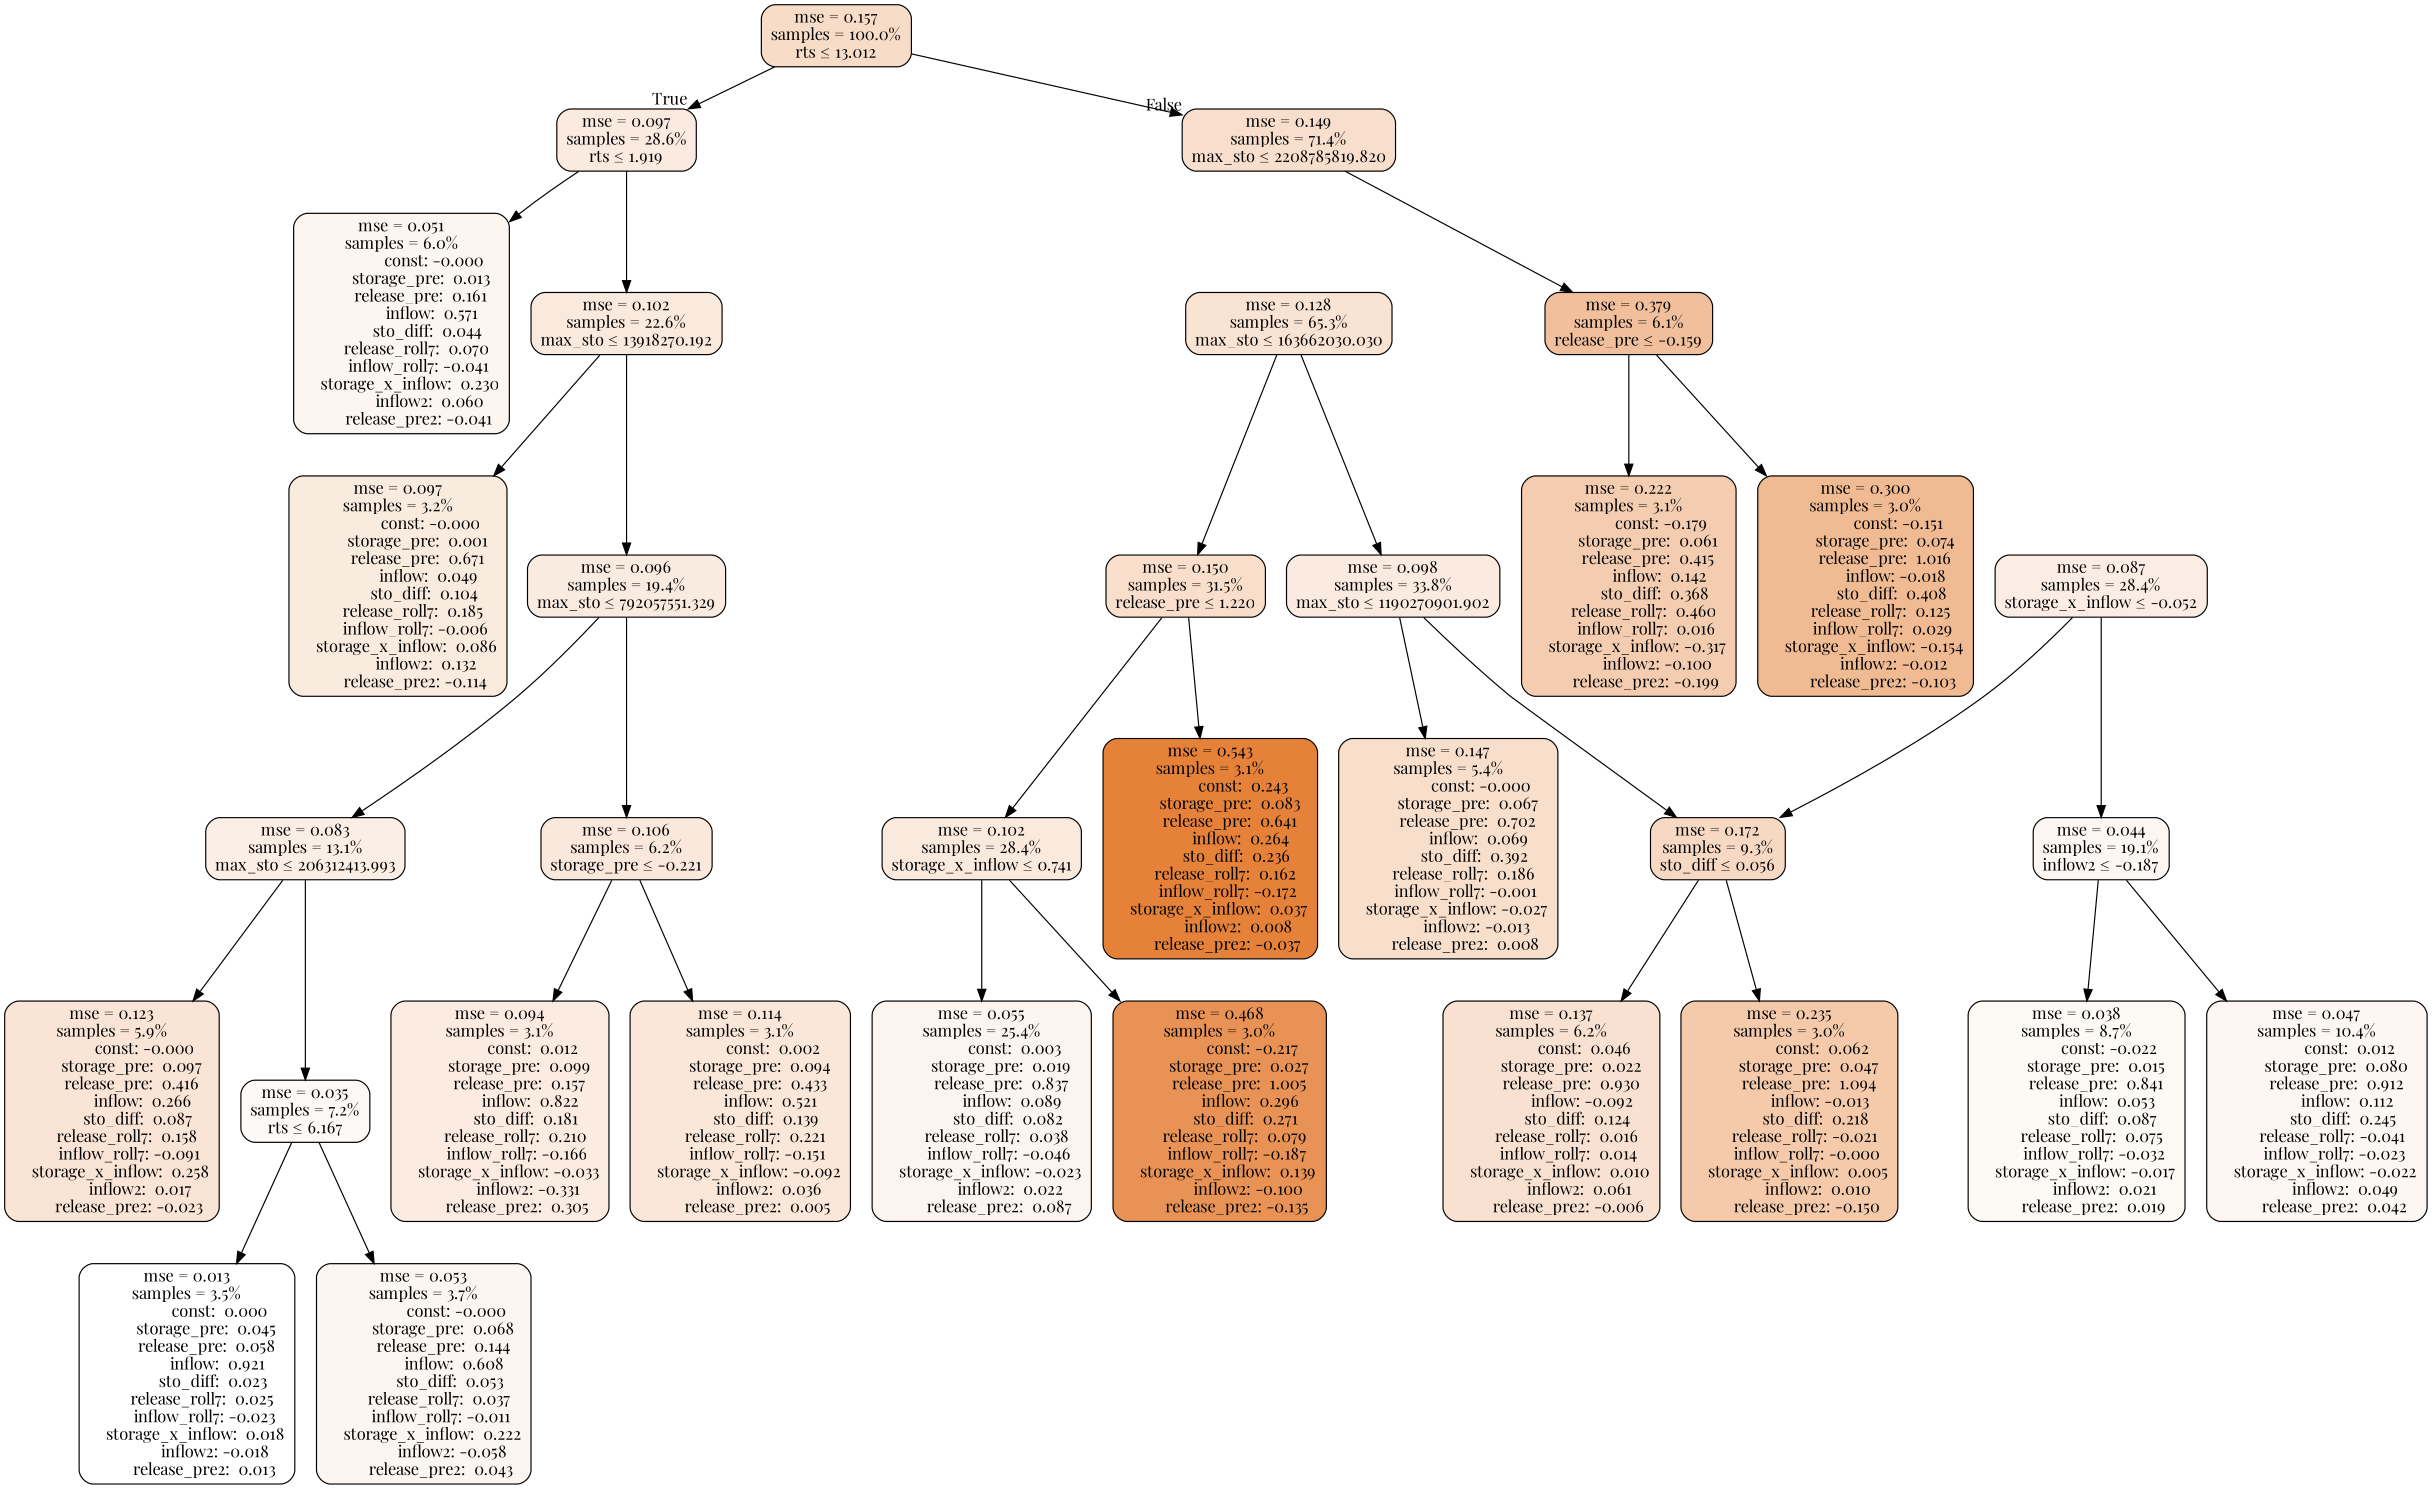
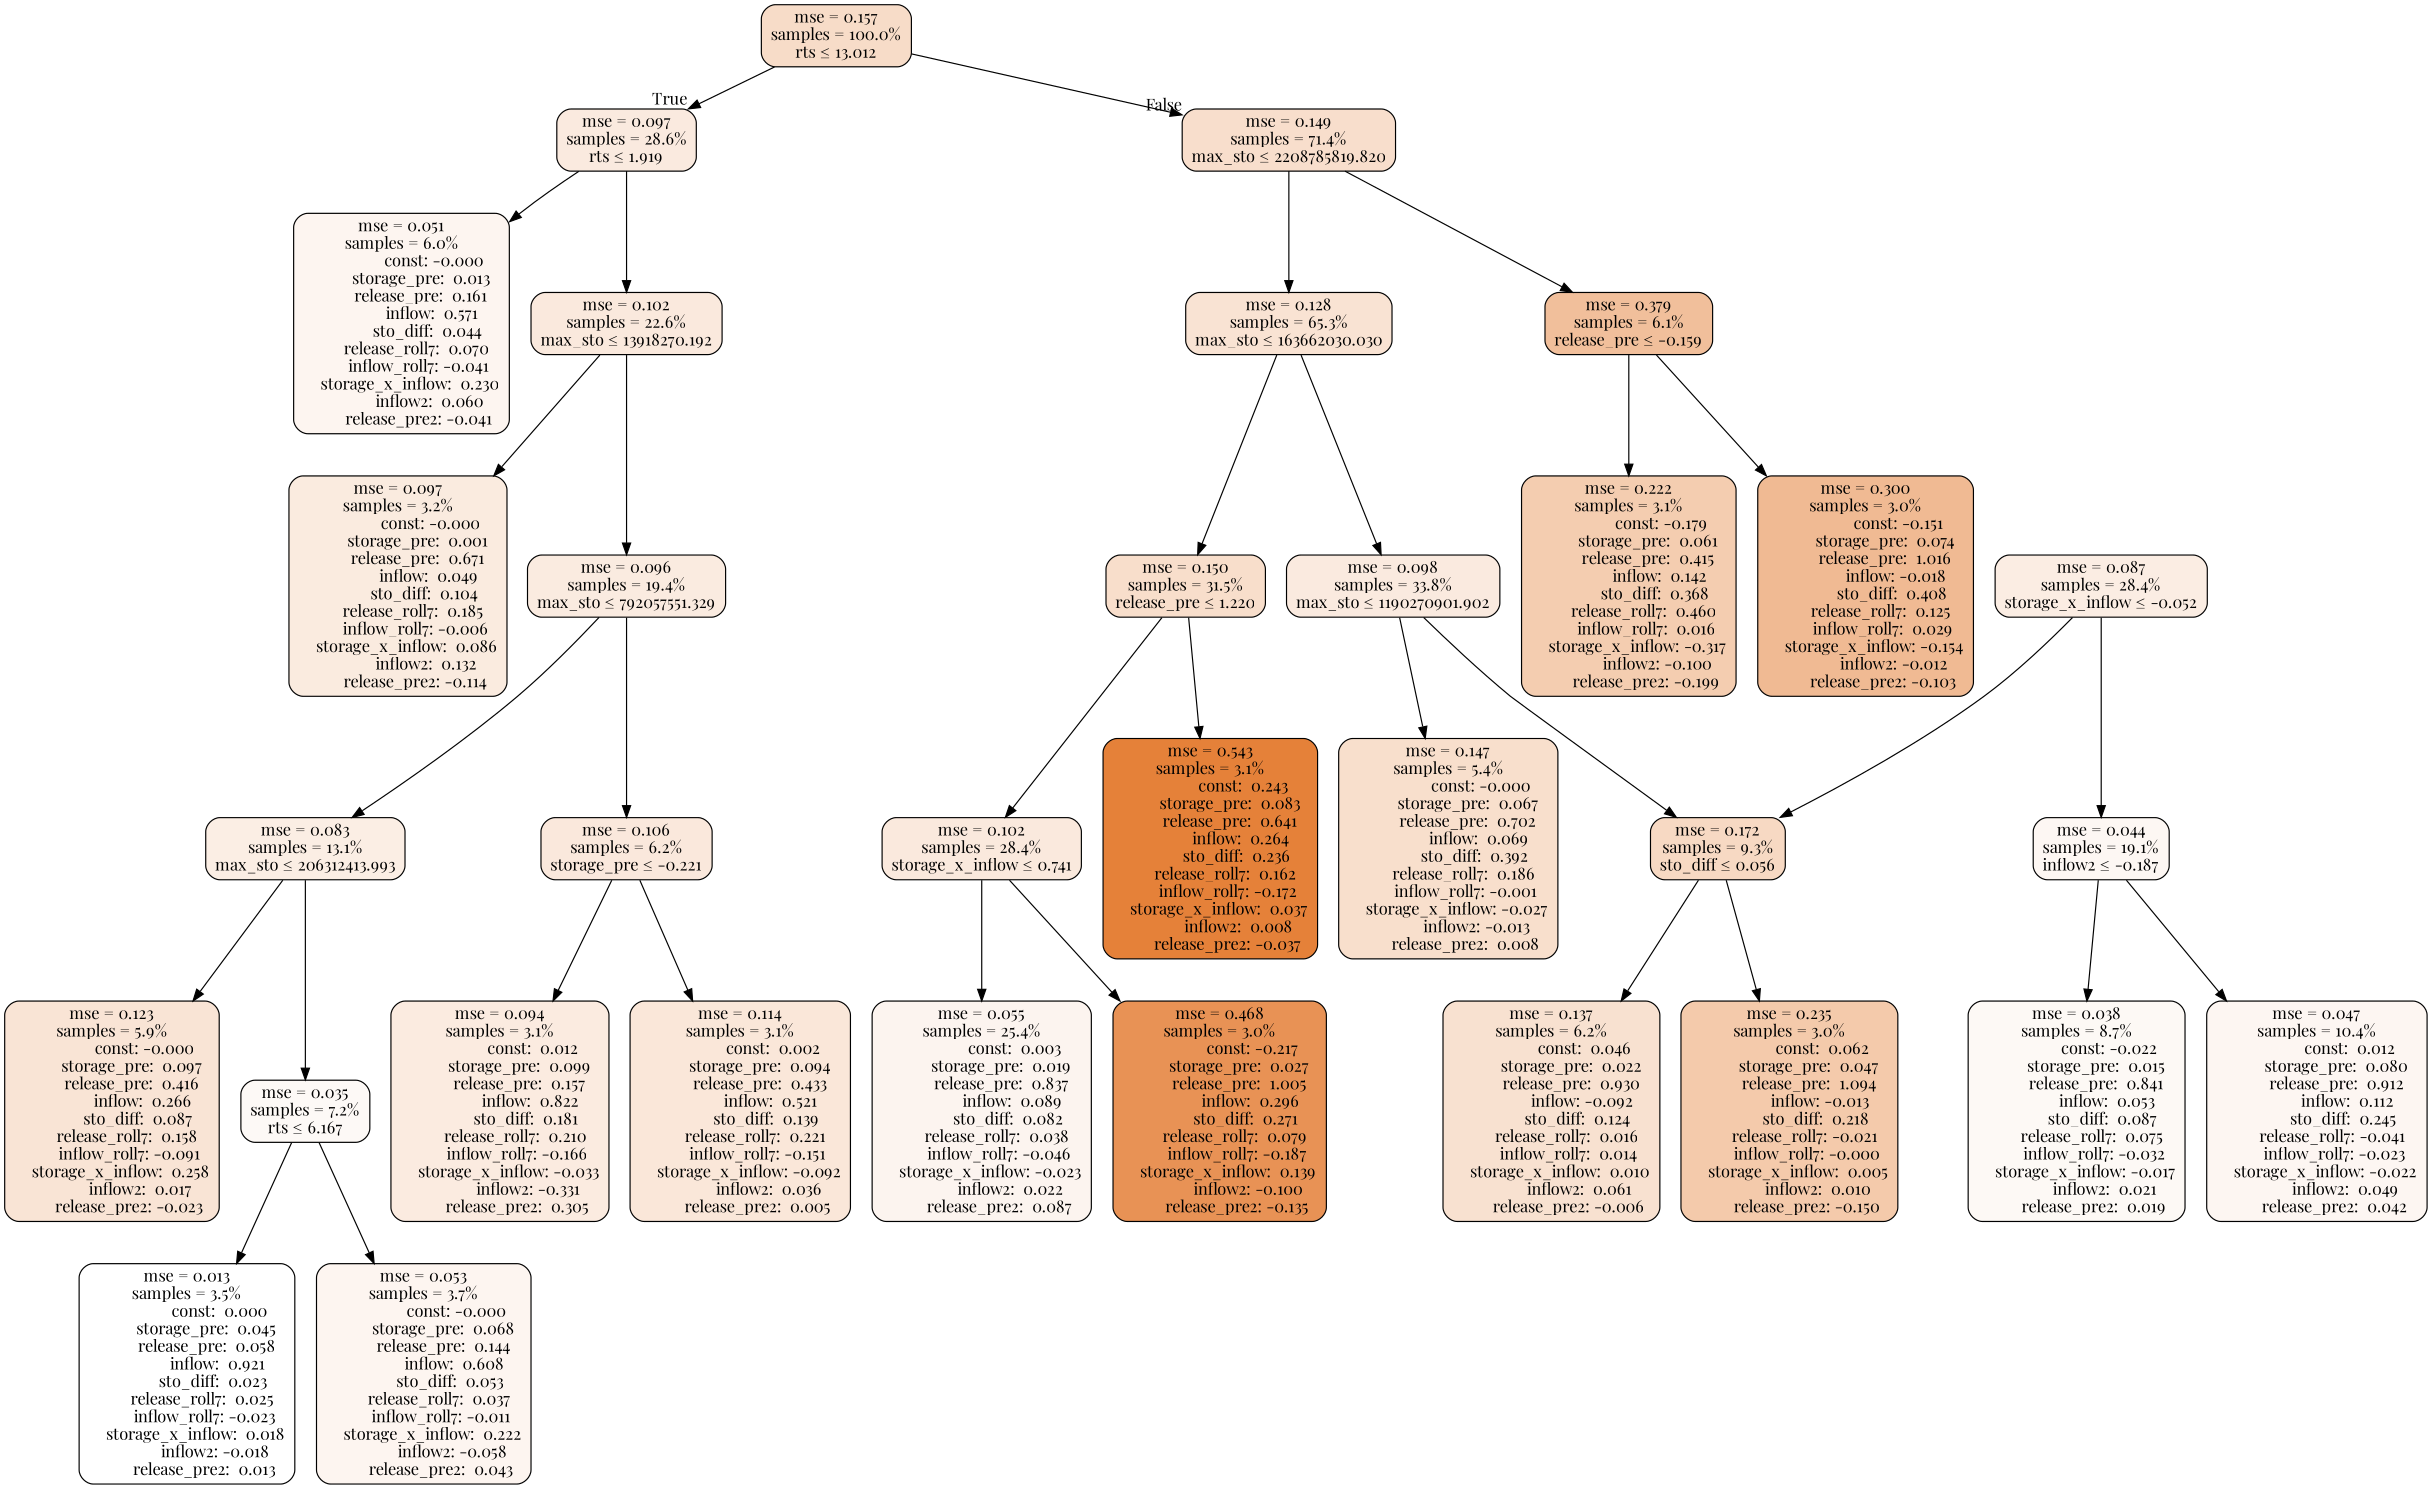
edge "mse = 0.149 samples = 71.4% max_sto ≤ 2208785819.820" -> "mse = 0.128 samples = 65.3% max_sto ≤ 163662030.030": added
